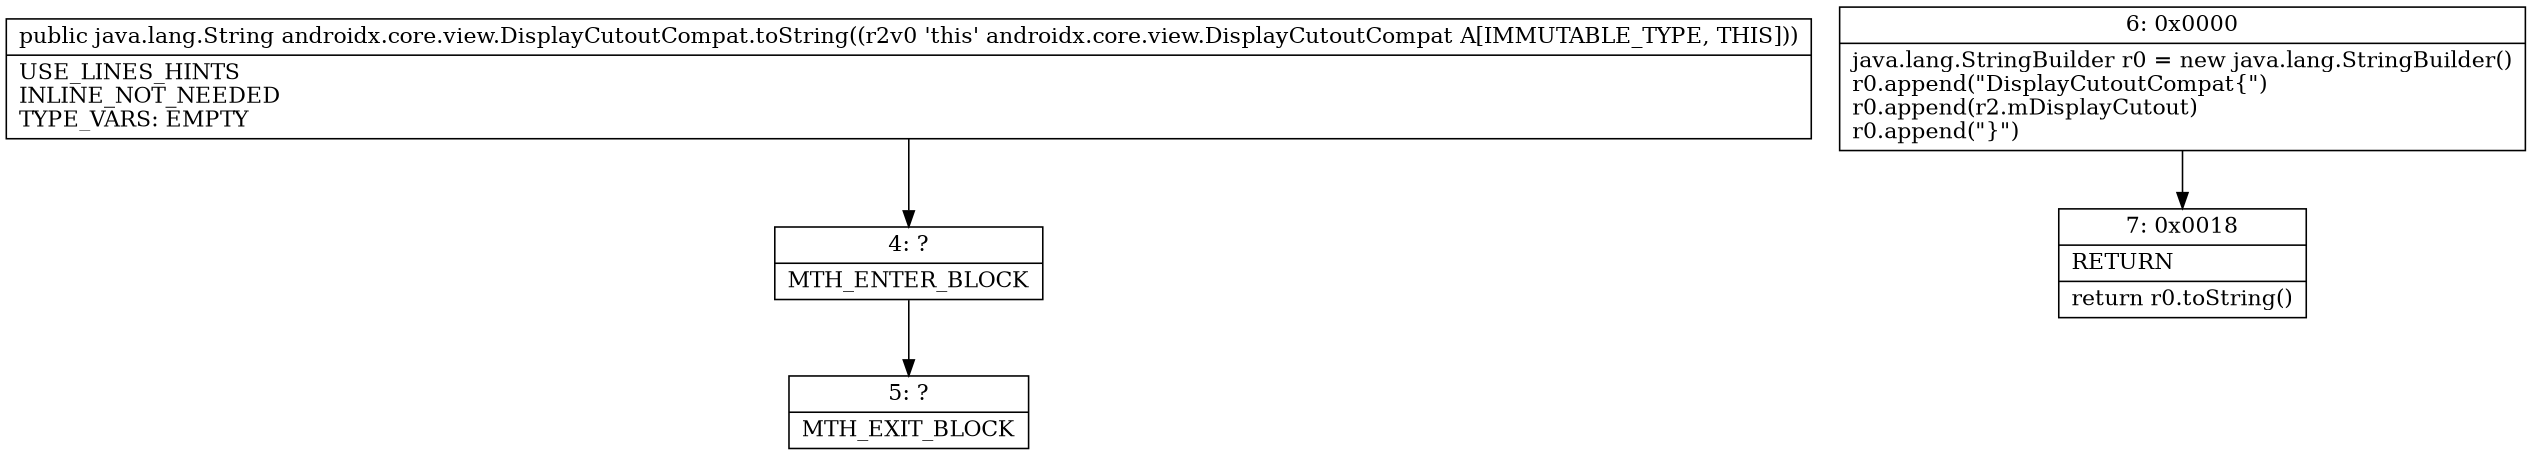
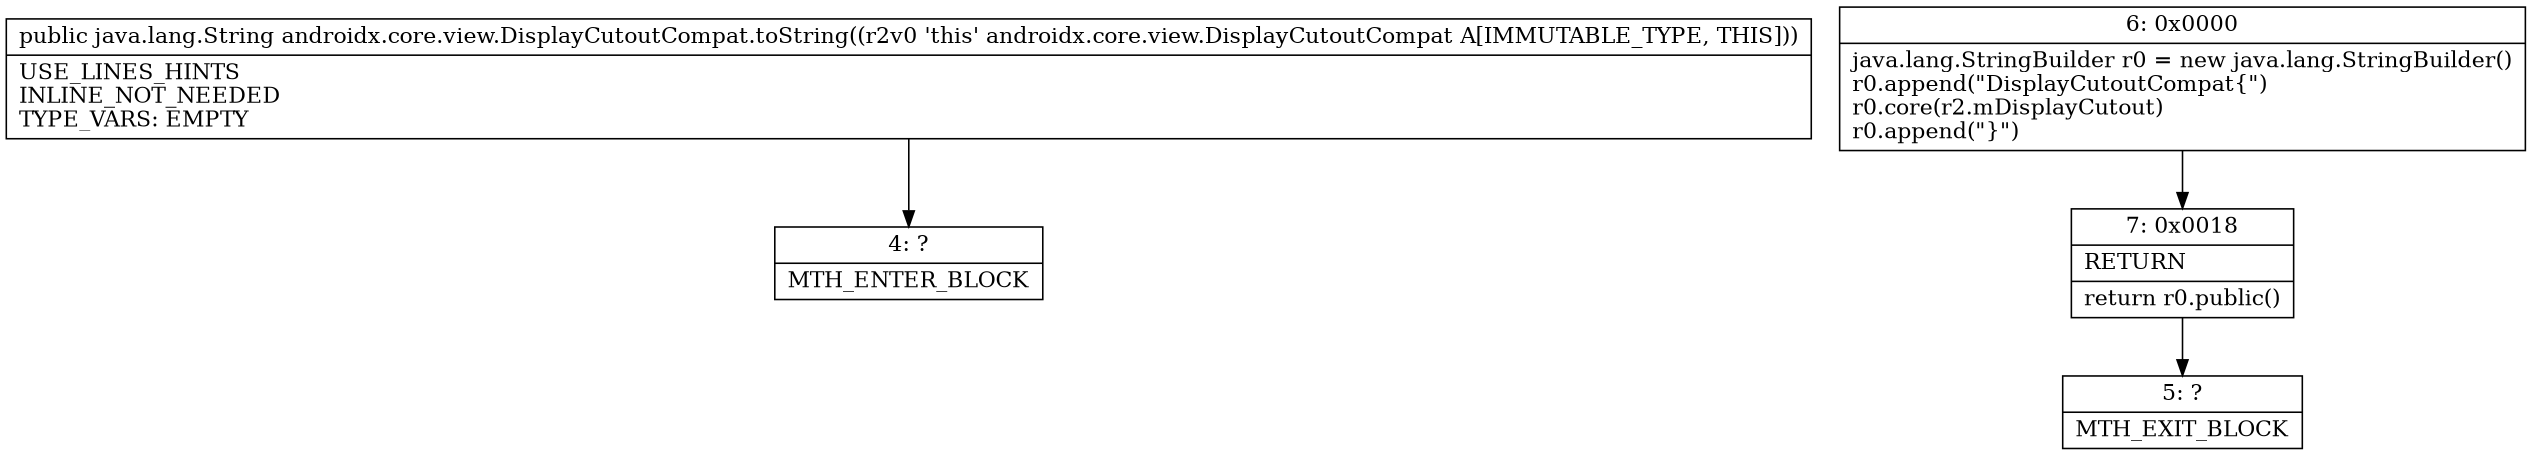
node "6: 0x0000": text "r0.append(r2.mDisplayCutout)" -> "r0.core(r2.mDisplayCutout)"
node "7: 0x0018": text "return r0.toString()" -> "return r0.public()"
edge "4: ?" -> "5: ?": now "7: 0x0018" -> "5: ?"
